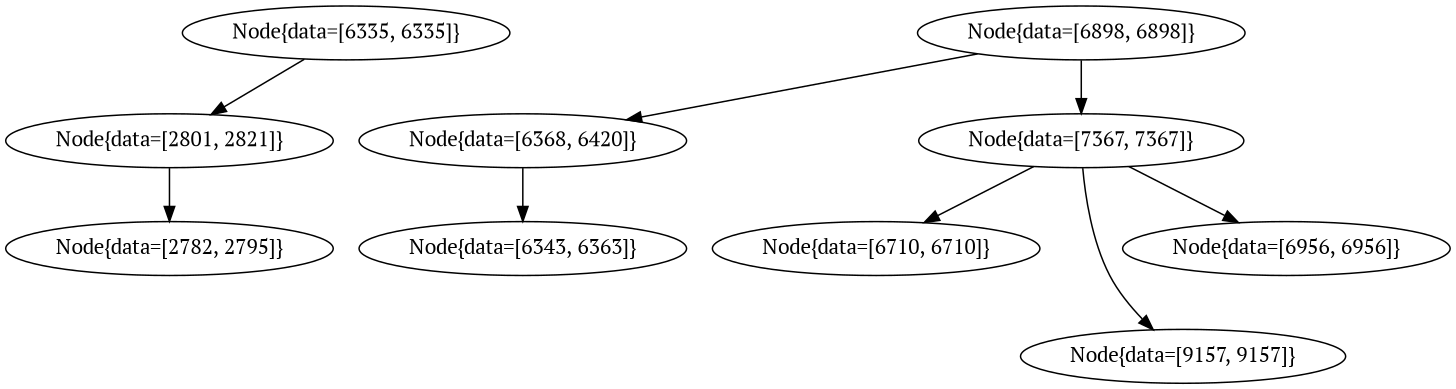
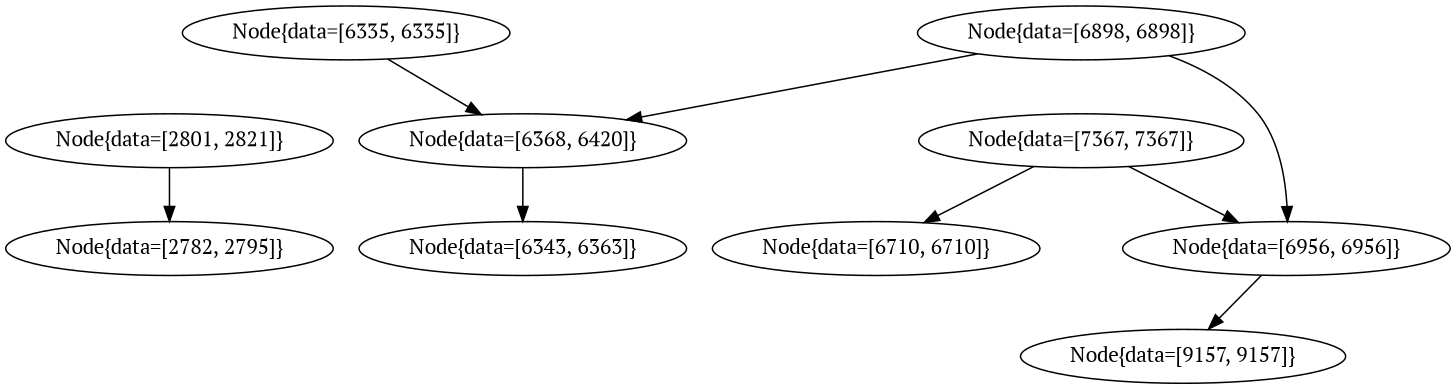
edge "Node{data=[6898, 6898]}" -> "Node{data=[7367, 7367]}": now "Node{data=[6898, 6898]}" -> "Node{data=[6956, 6956]}"
edge "Node{data=[6335, 6335]}" -> "Node{data=[2801, 2821]}": now "Node{data=[6335, 6335]}" -> "Node{data=[6368, 6420]}"
edge "Node{data=[7367, 7367]}" -> "Node{data=[9157, 9157]}": now "Node{data=[6956, 6956]}" -> "Node{data=[9157, 9157]}"
